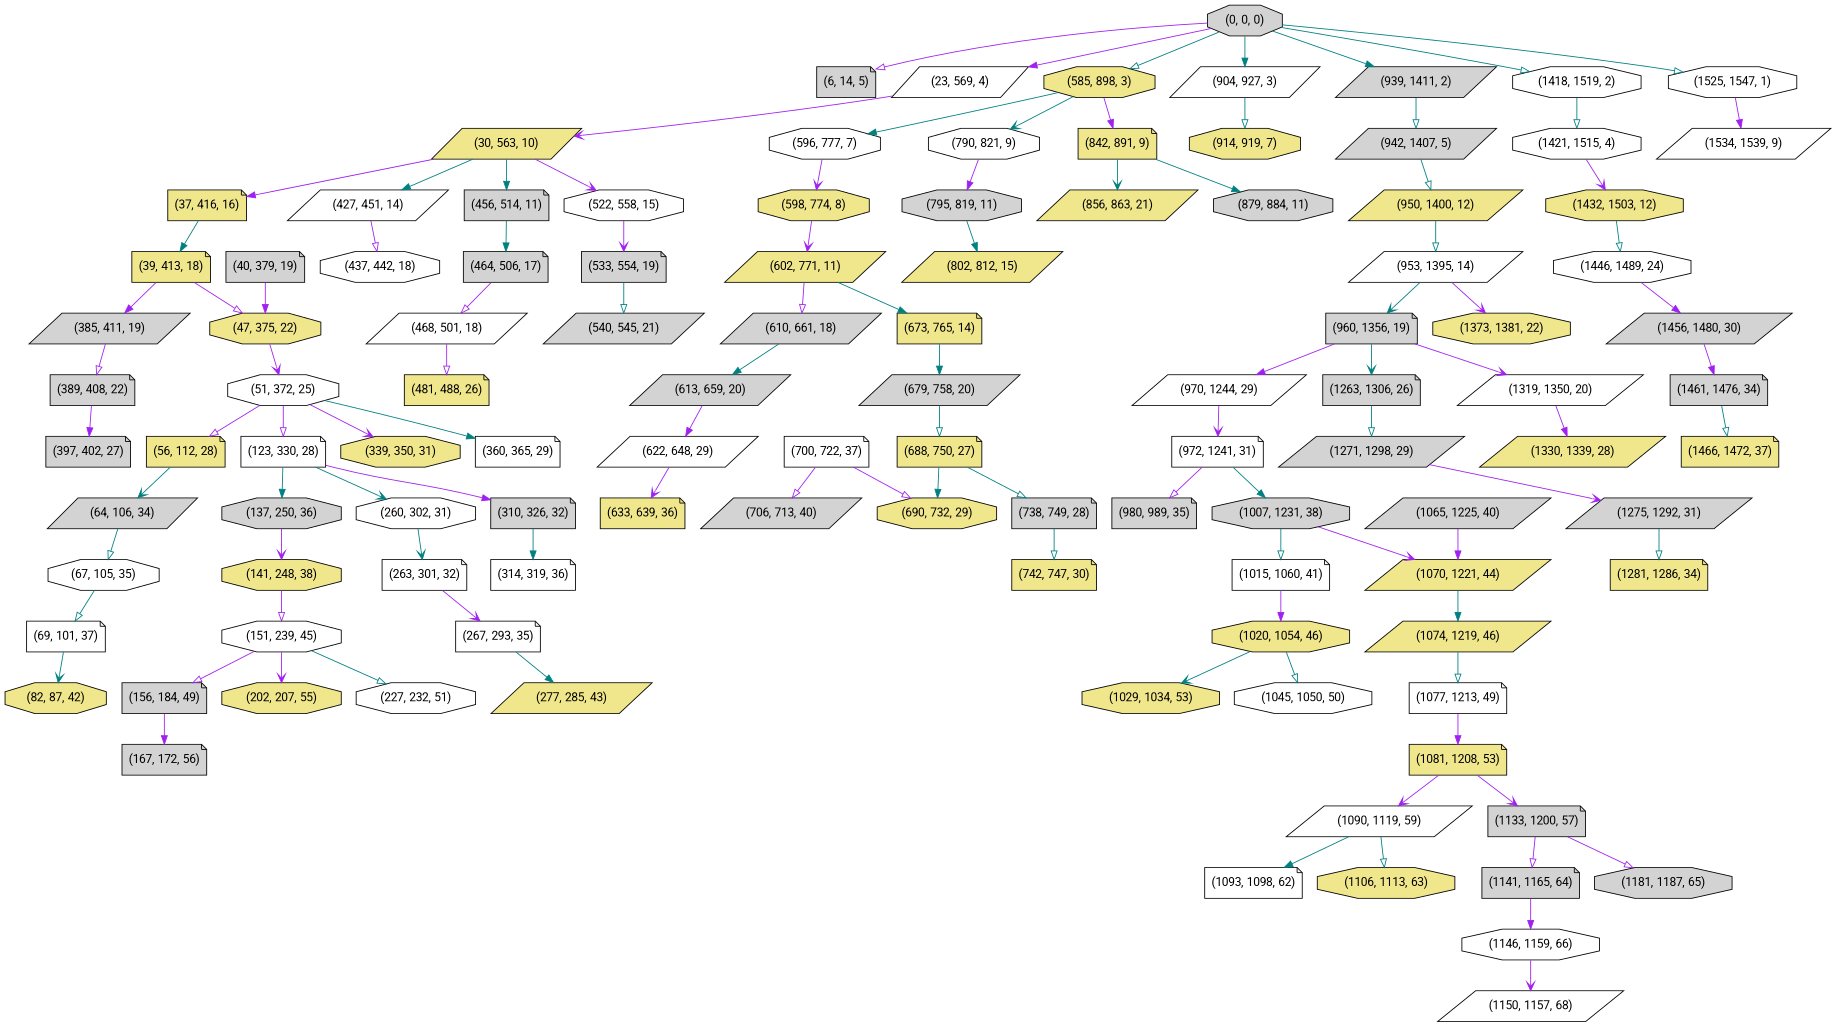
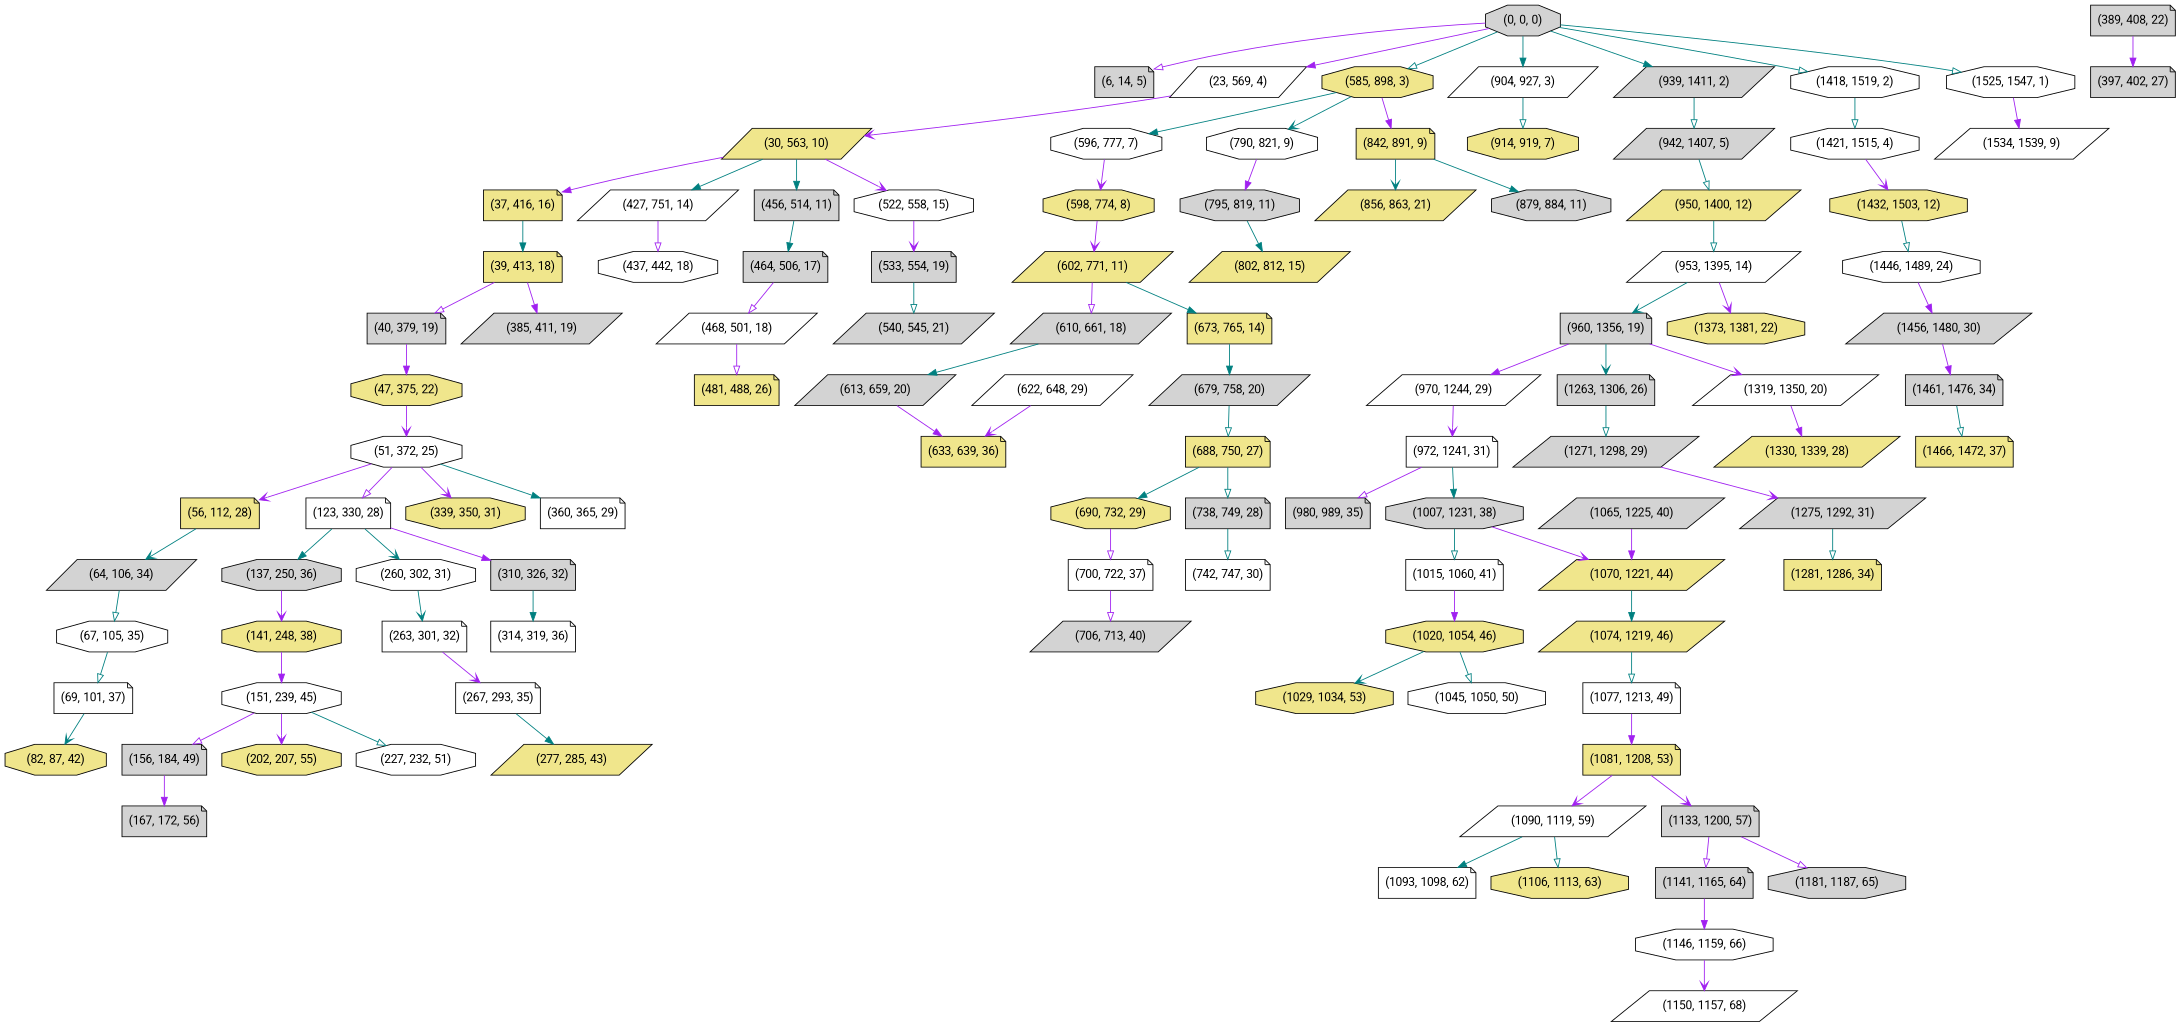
node "(427, 451, 14)": label "(427, 451, 14)" -> "(427, 751, 14)"
edge "(39, 413, 18)" -> "(47, 375, 22)": now "(39, 413, 18)" -> "(40, 379, 19)"
edge "(385, 411, 19)" -> "(389, 408, 22)": removed
edge "(613, 659, 20)" -> "(622, 648, 29)": now "(613, 659, 20)" -> "(633, 639, 36)"
edge "(51, 372, 25)" -> "(56, 112, 28)": arrowhead onormal -> vee
edge "(700, 722, 37)" -> "(690, 732, 29)": reversed
node "(742, 747, 30)": fillcolor khaki -> white
edge "(141, 248, 38)" -> "(151, 239, 45)": arrowhead onormal -> normal
